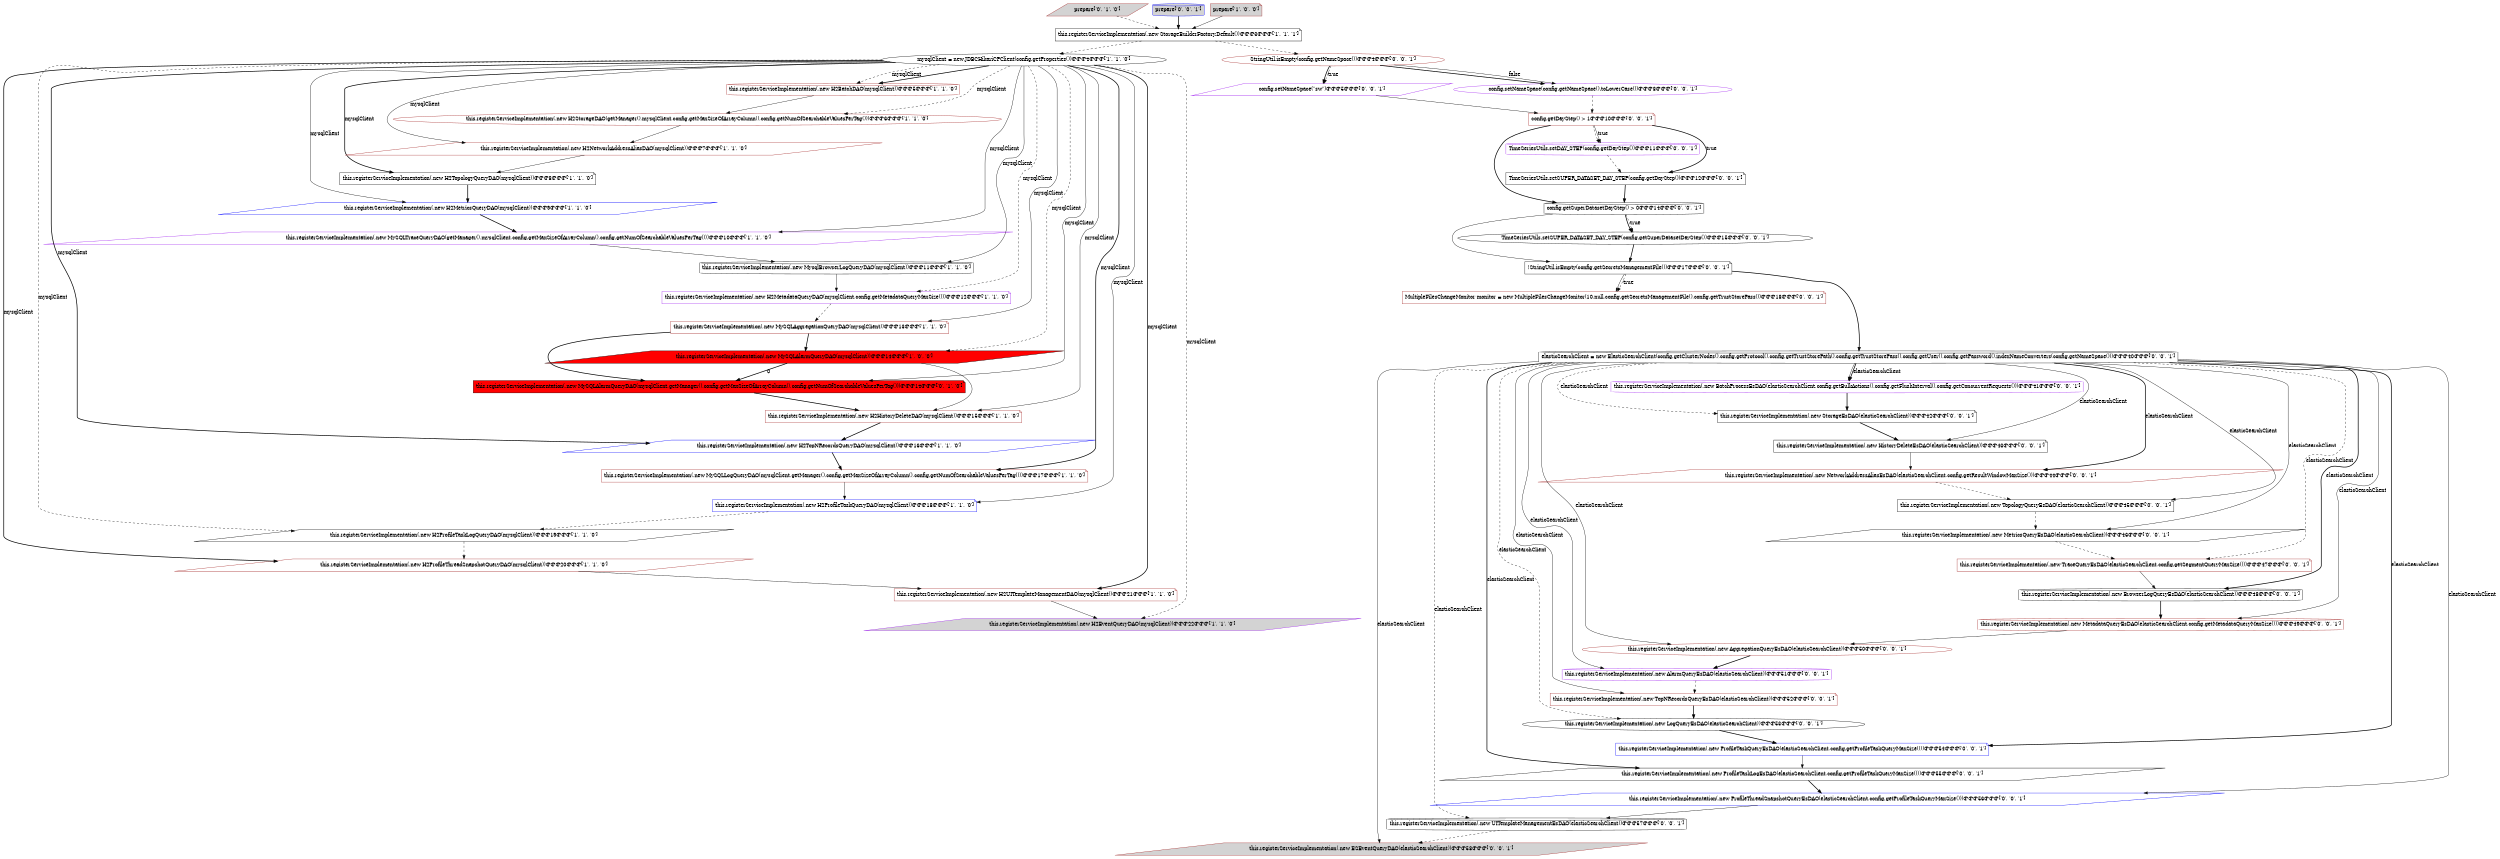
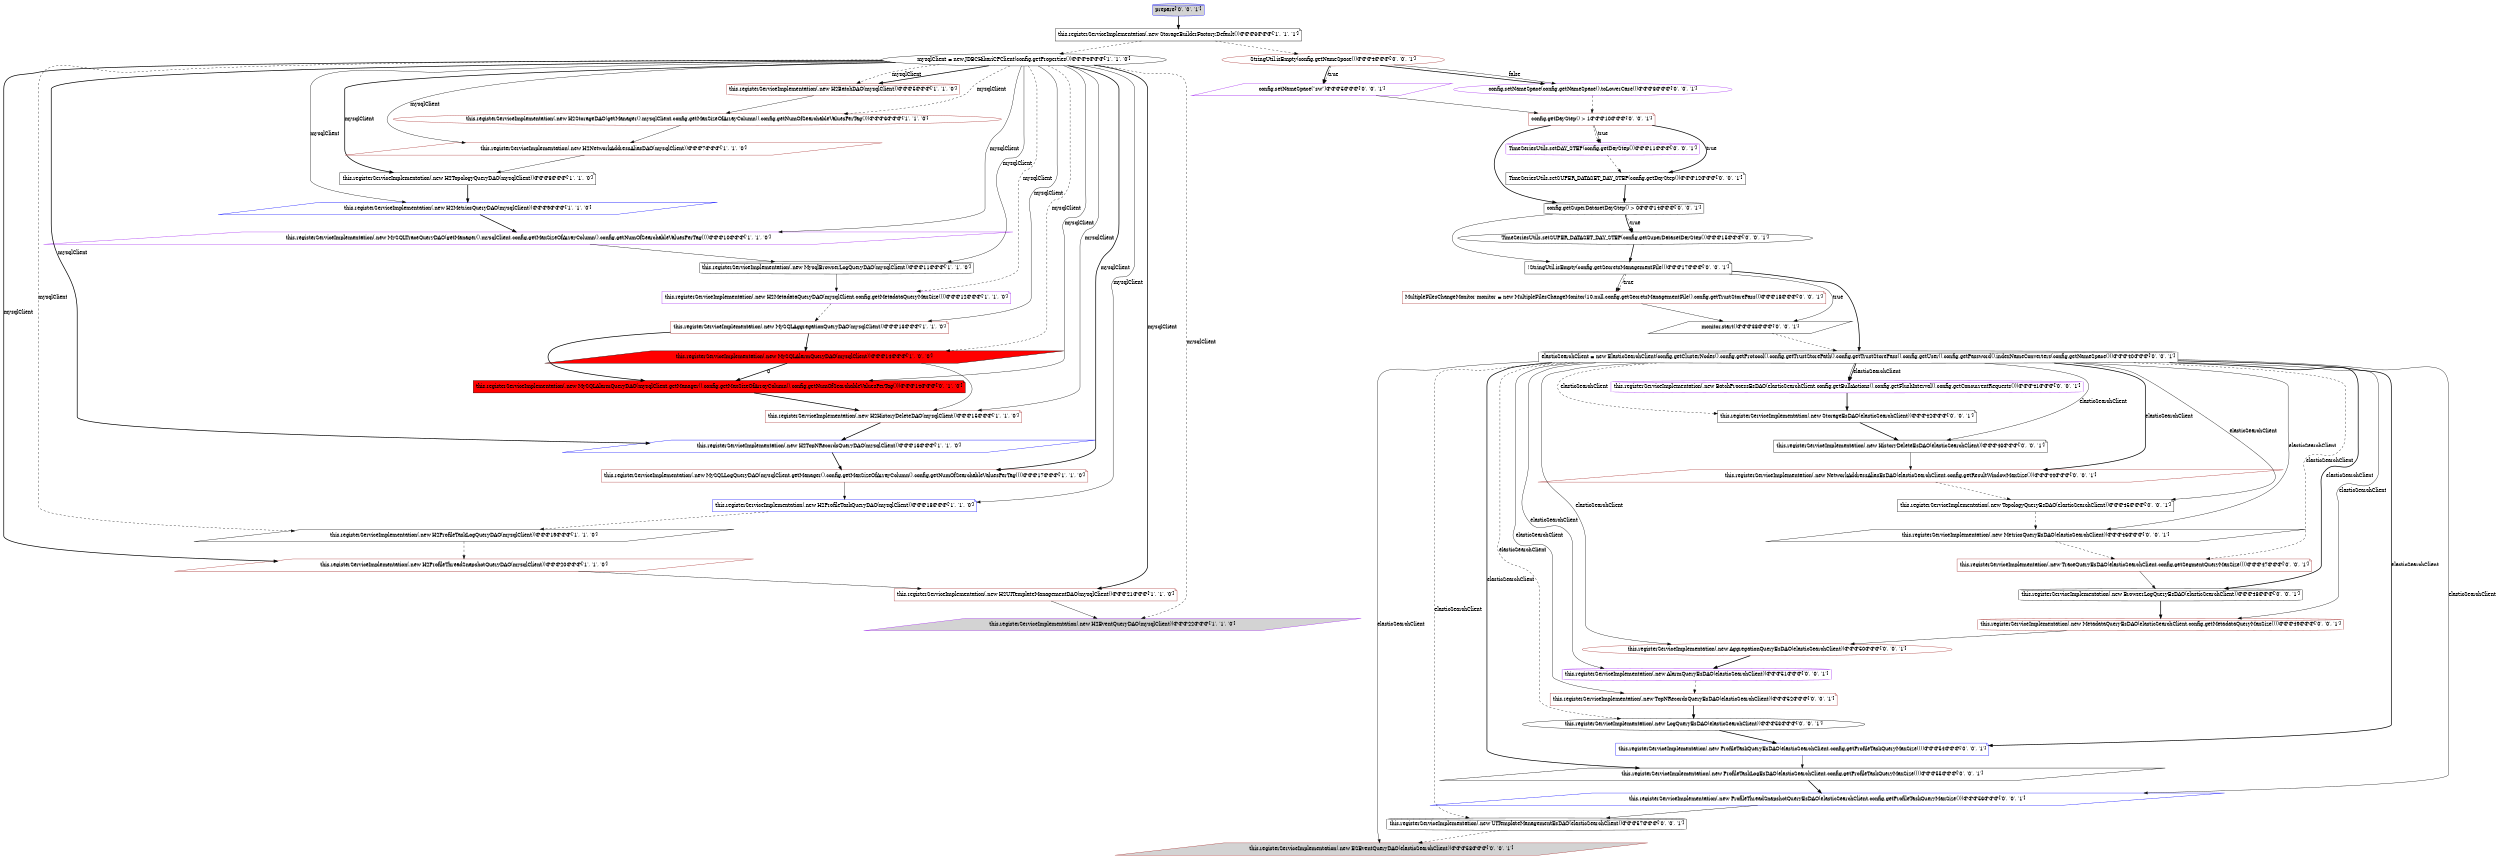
node "prepare['0', '1', '0']": removed
node "prepare['1', '0', '0']": removed
node "monitor.start()@@@38@@@['0', '0', '1']": added
